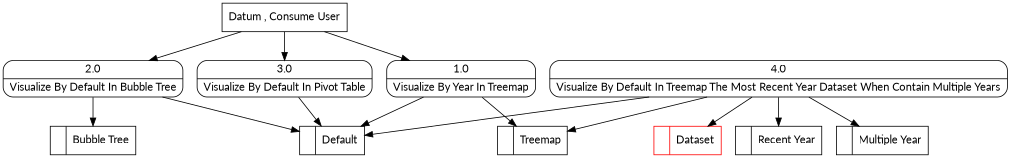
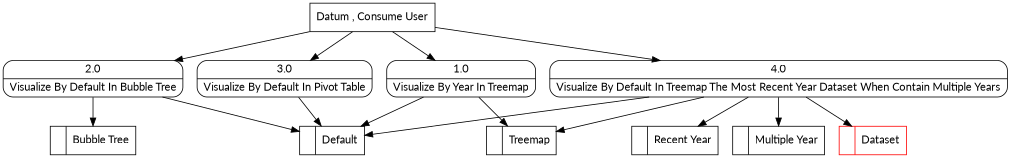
edge "Datum , Consume User" -> "4.0": added
